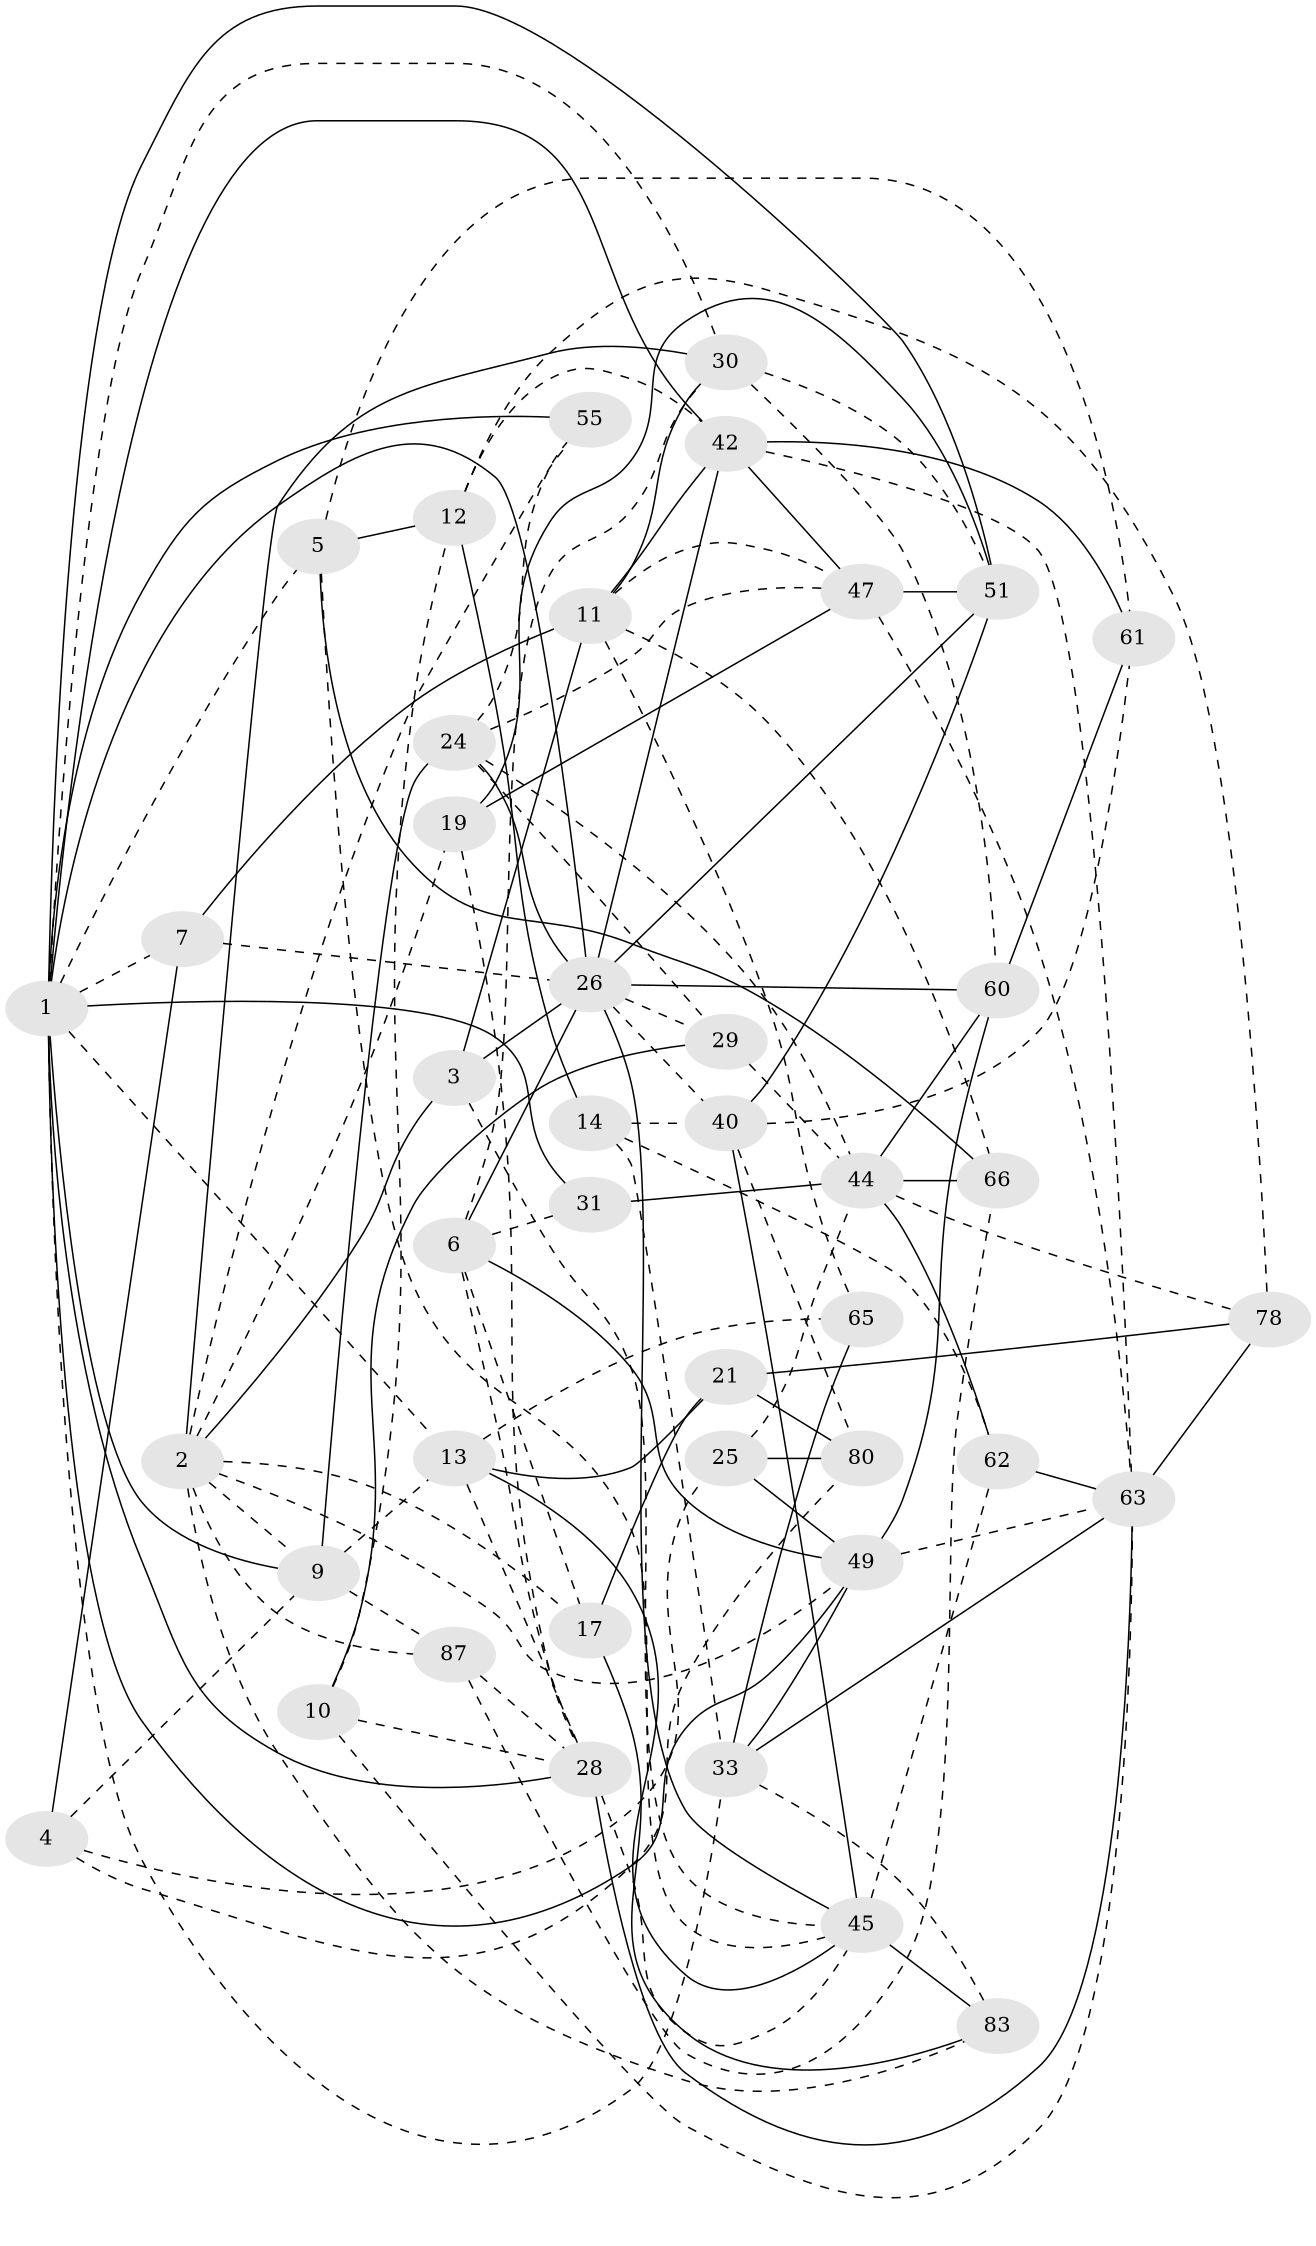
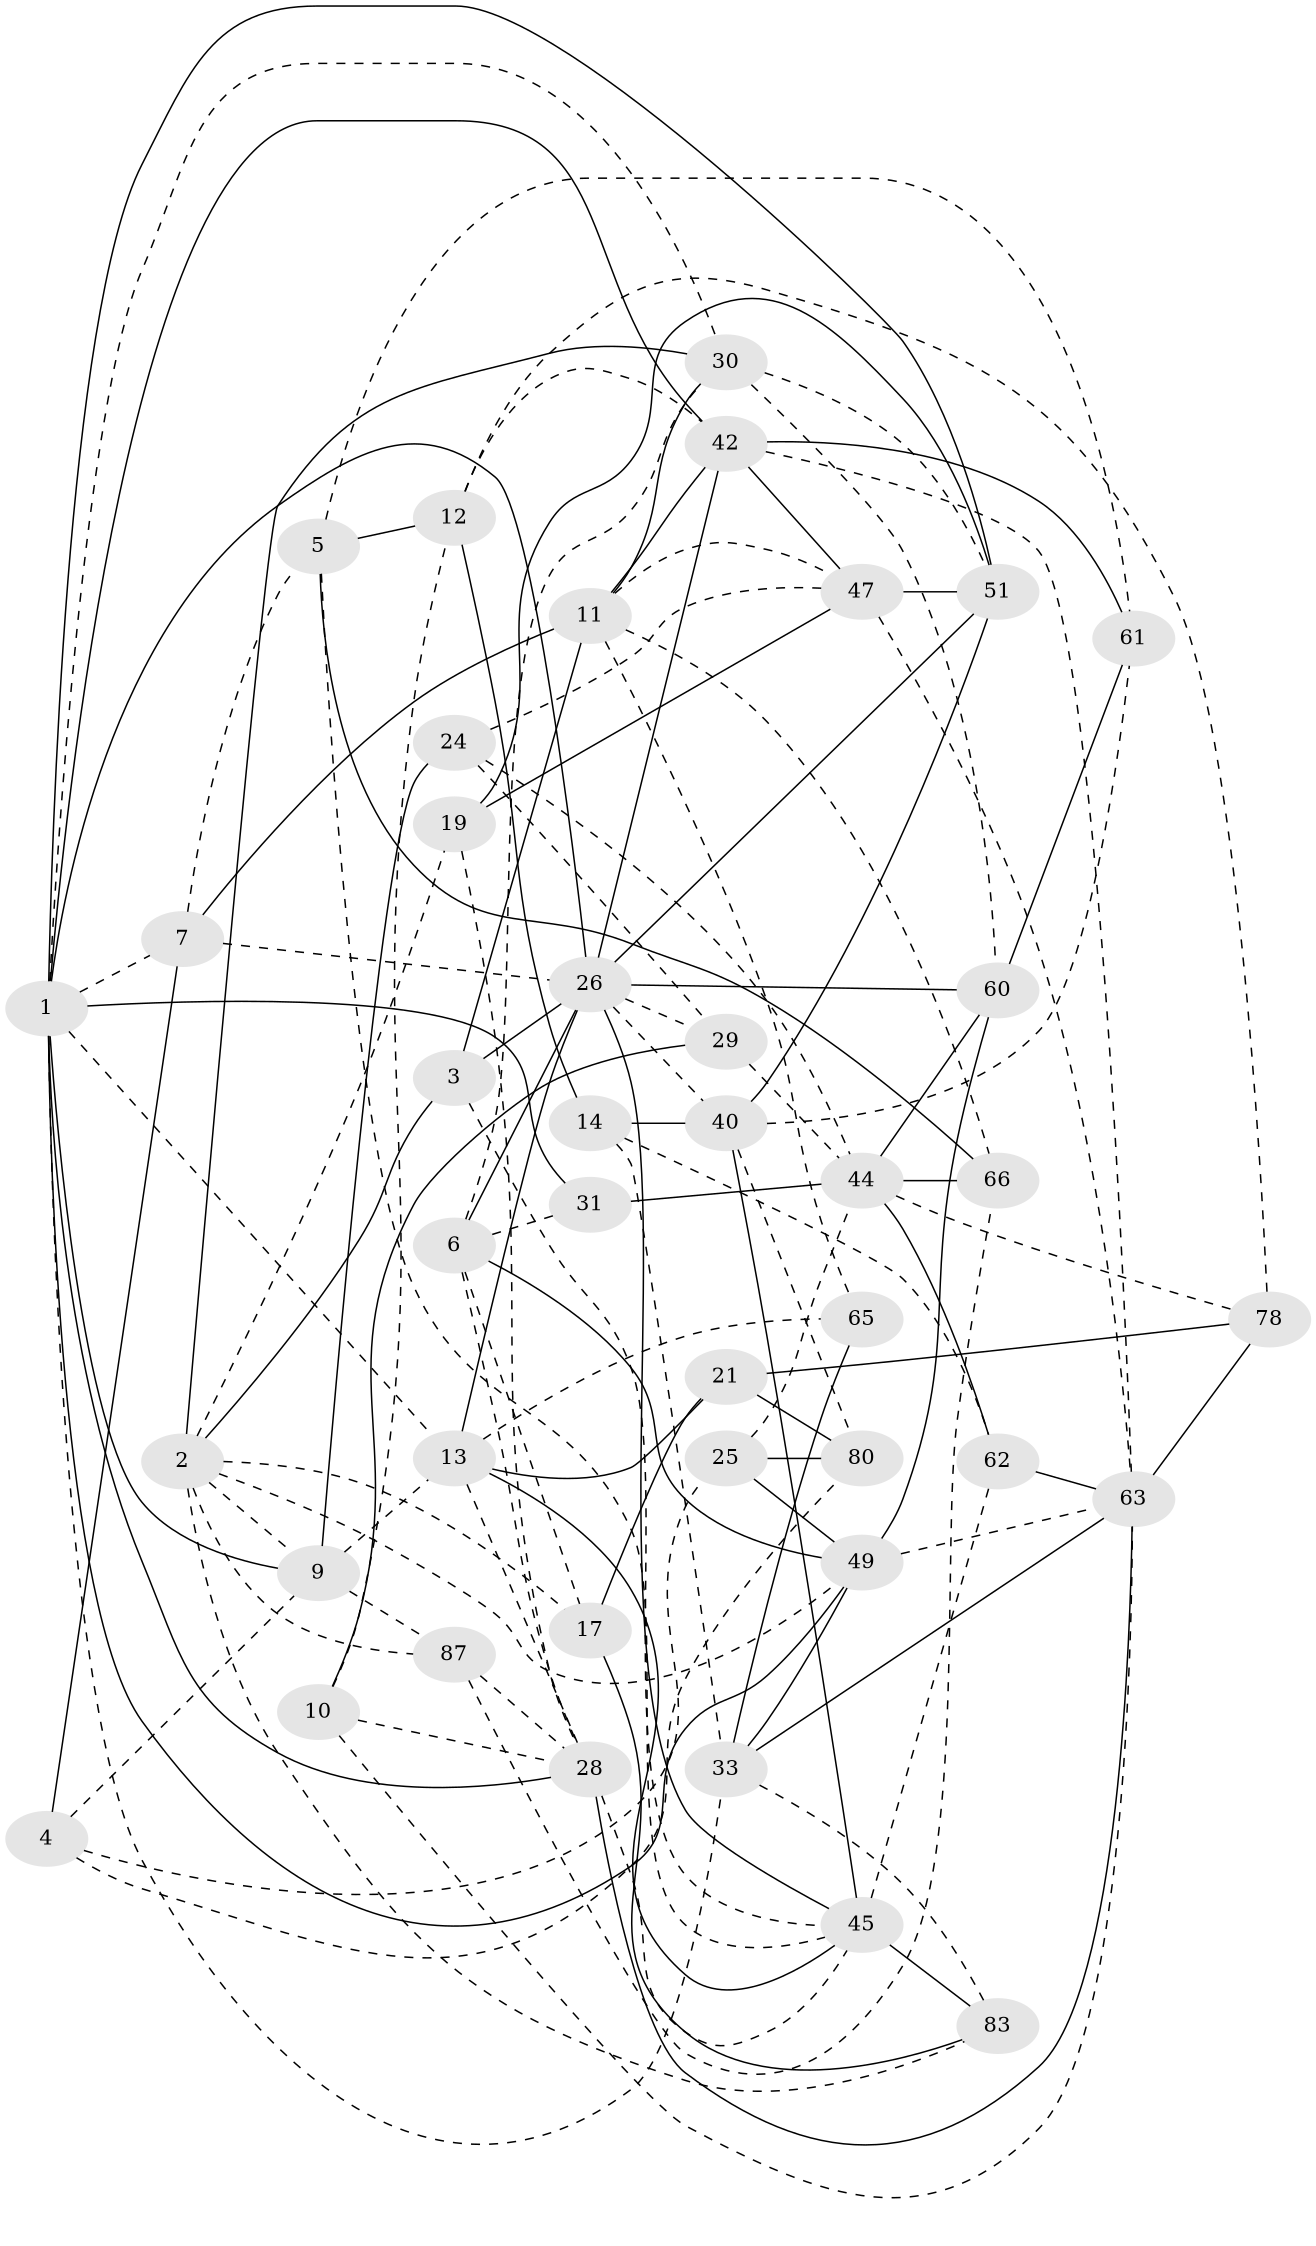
node "55": removed
edge "5" -- "1": now "5" -- "7"
edge "24" -- "26": now "13" -- "26"
edge "14" -- "40": style dashed -> solid
